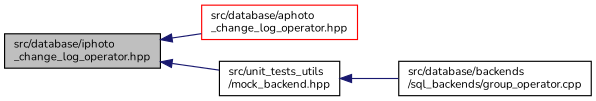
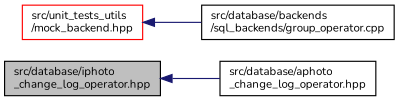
node "src/database/aphoto _change_log_operator.hpp": color red -> black
edge "src/unit_tests_utils /mock_backend.hpp" -> "src/database/iphoto _change_log_operator.hpp": removed
node "src/unit_tests_utils /mock_backend.hpp": color black -> red
